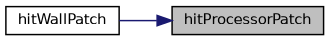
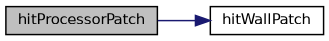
edge "hitWallPatch" -> "hitProcessorPatch": reversed
